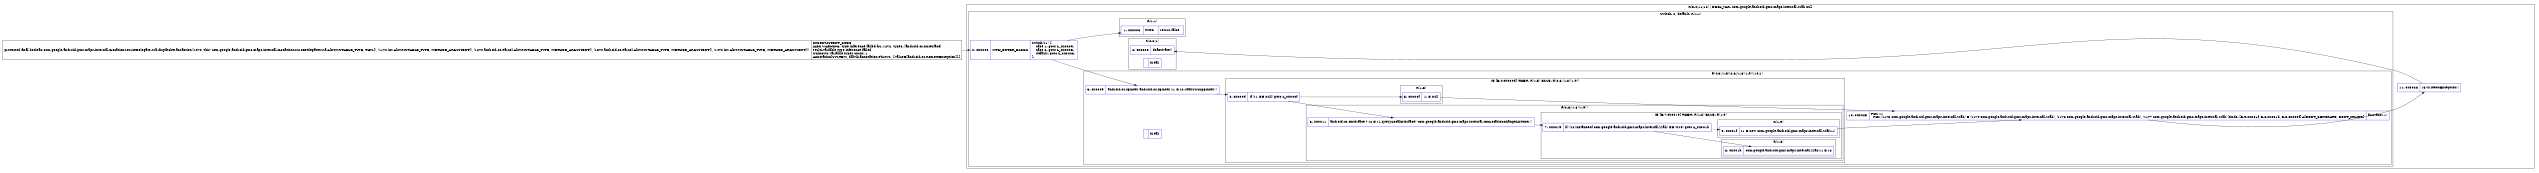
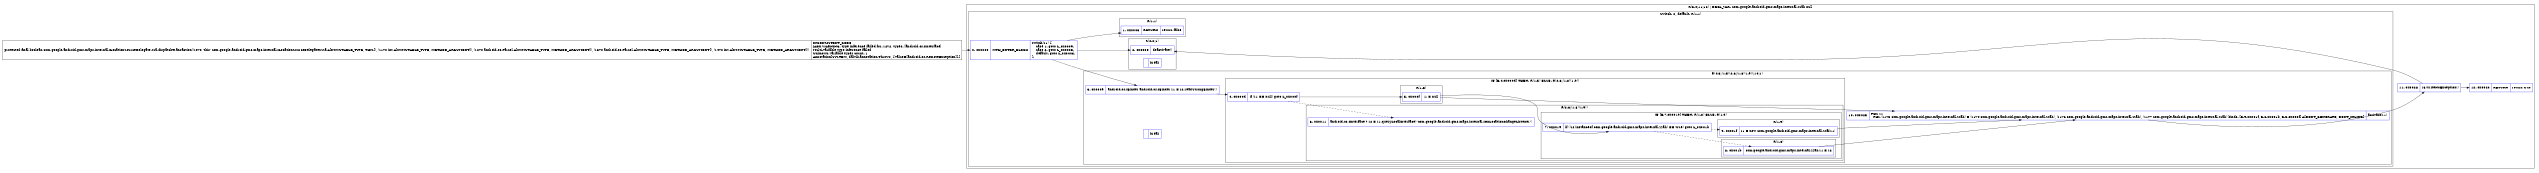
node "1: 0x0003": text "TYPE" -> "RETURN"
edge "0: 0x0000" -> "2: 0x0005": added
node "12: 0x002c": added
edge "4: 0x000d" -> "6: 0x0011": style solid -> dashed
edge "6: 0x0011" -> "7: 0x0019": now "5: 0x000f" -> "7: 0x0019"
edge "8: 0x001b" -> "10: 0x0025": added
edge "7: 0x0019" -> "8: 0x001b": style solid -> dashed
